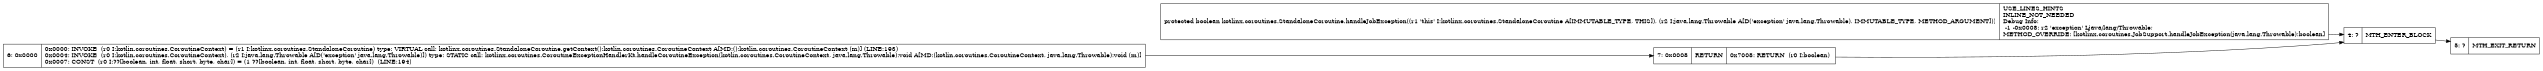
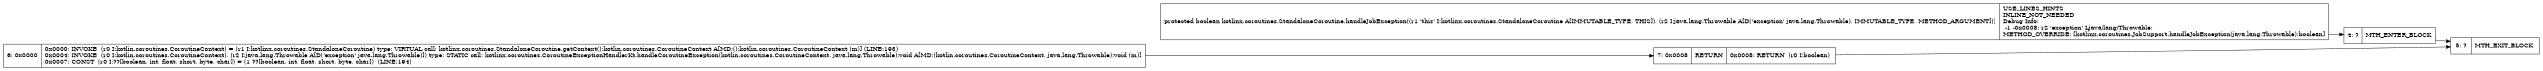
node "5: ?": text "MTH_EXIT_RETURN" -> "MTH_EXIT_BLOCK"
edge "7: 0x0008" -> "4: ?": now "7: 0x0008" -> "5: ?"
node "7: 0x0008": text "0x7008: RETURN  (r0 I:boolean)" -> "0x0008: RETURN  (r0 I:boolean)"
